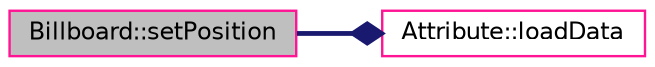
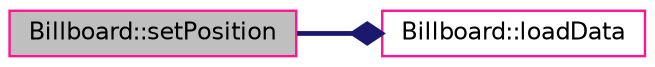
node "Attribute::loadData": label "Attribute::loadData" -> "Billboard::loadData"
